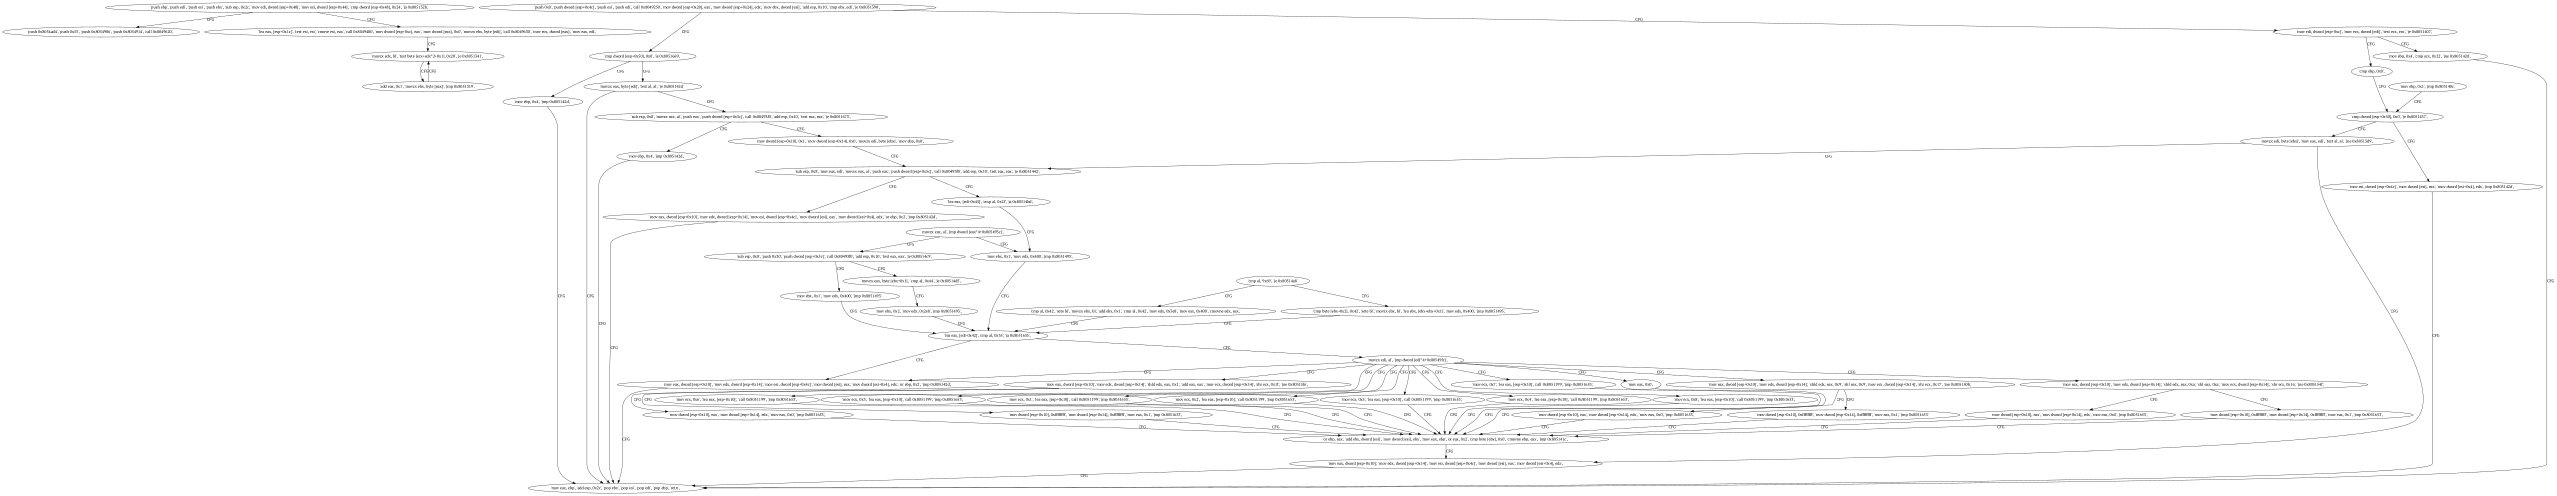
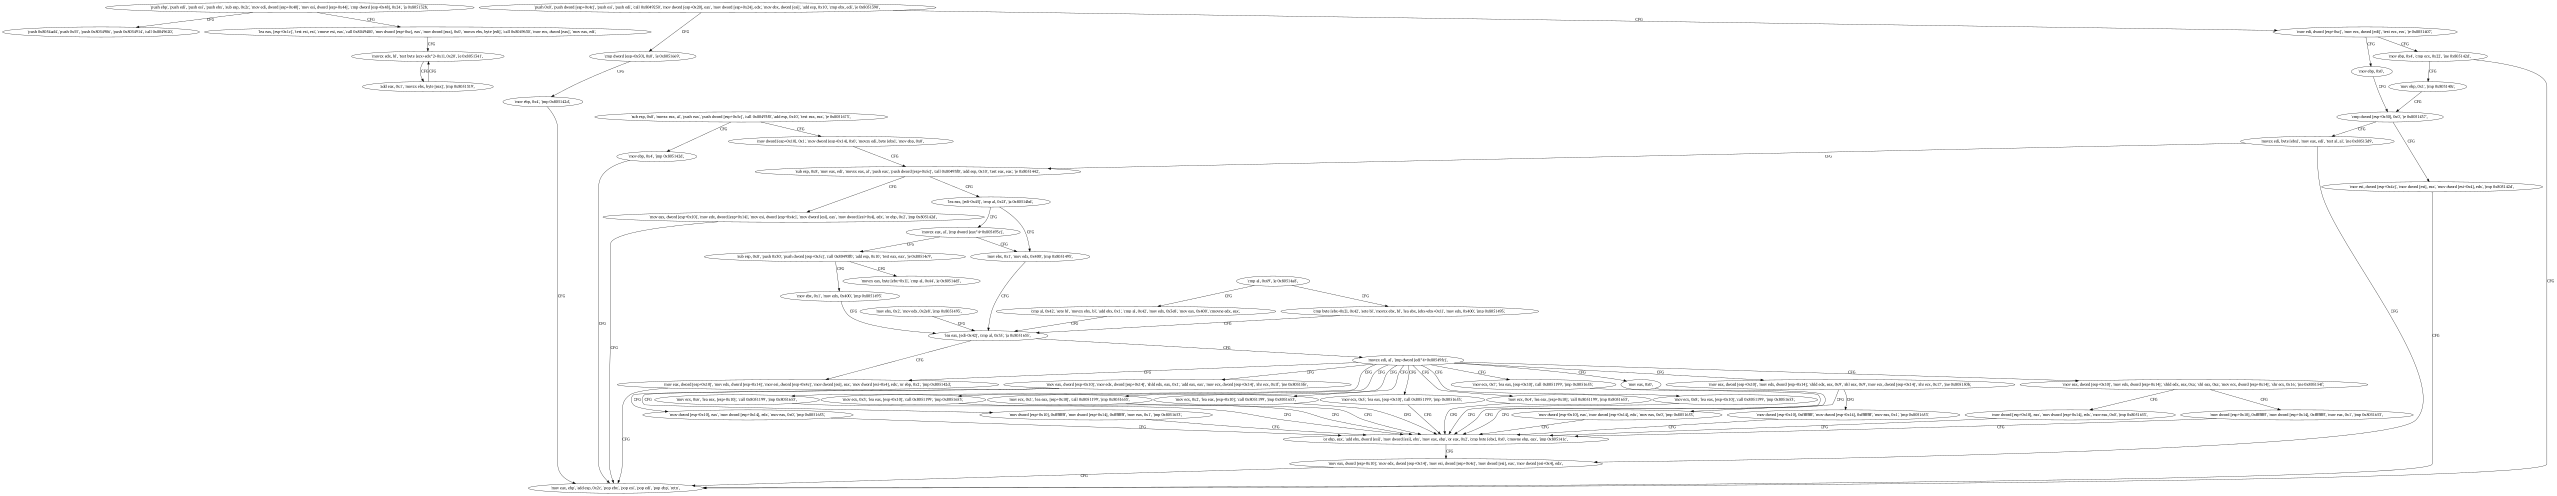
edge "'mov ebp, 0x4', 'cmp ecx, 0x22', 'jne 0x805142d'," -> "'mov ebp, 0x1', 'jmp 0x803140c',": added, label "CFG"
node "'cmp ebp, 0x0',": label "'cmp ebp, 0x0'," -> "'mov ebp, 0x0',"
node "'movzx eax, byte [edi]', 'test al, al', 'je 0x805142d',": removed
edge "'lea eax, [edi-0x45]', 'cmp al, 0x2f', 'ja 0x80514bd'," -> "'movzx eax, al', 'jmp dword [eax*4+0x805493c]',": added, label "CFG"
node "'cmp al, 9x69', 'je 0x80514a8',": label "'cmp al, 9x69', 'je 0x80514a8'," -> "'cmp al, 0x69', 'je 0x80514a8',"
edge "'movzx eax, byte [ebx+0x1]', 'cmp al, 0x44', 'je 0x80514d5'," -> "'mov ebx, 0x2', 'mov edx, 0x2e8', 'jmp 0x8051493',": removed, label "CFG"
